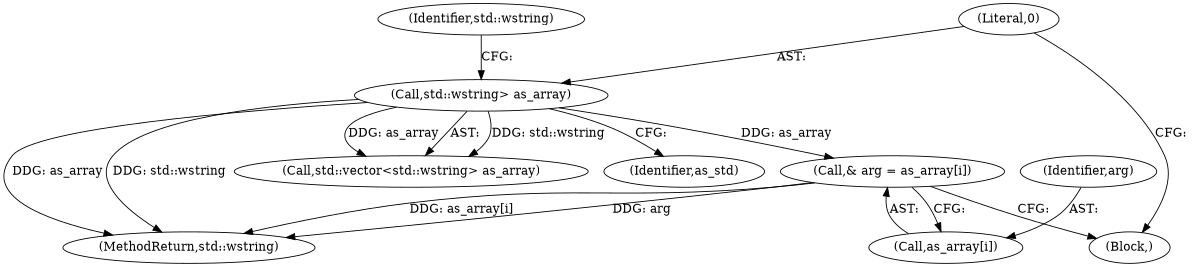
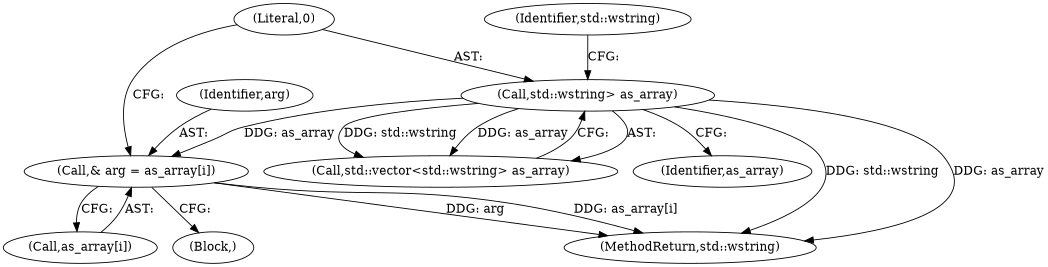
edge "(Literal,0)" -> "(Block,)": now "(Literal,0)" -> "(Call,& arg = as_array[i])"
edge "(Call,std::vector<std::wstring> as_array)" -> "(Call,std::wstring> as_array)": added, label "CFG:"
node "(Identifier,as_std)": label "(Identifier,as_std)" -> "(Identifier,as_array)"
edge "(Identifier,arg)" -> "(Call,as_array[i])": now "(Identifier,arg)" -> "(Call,& arg = as_array[i])"
